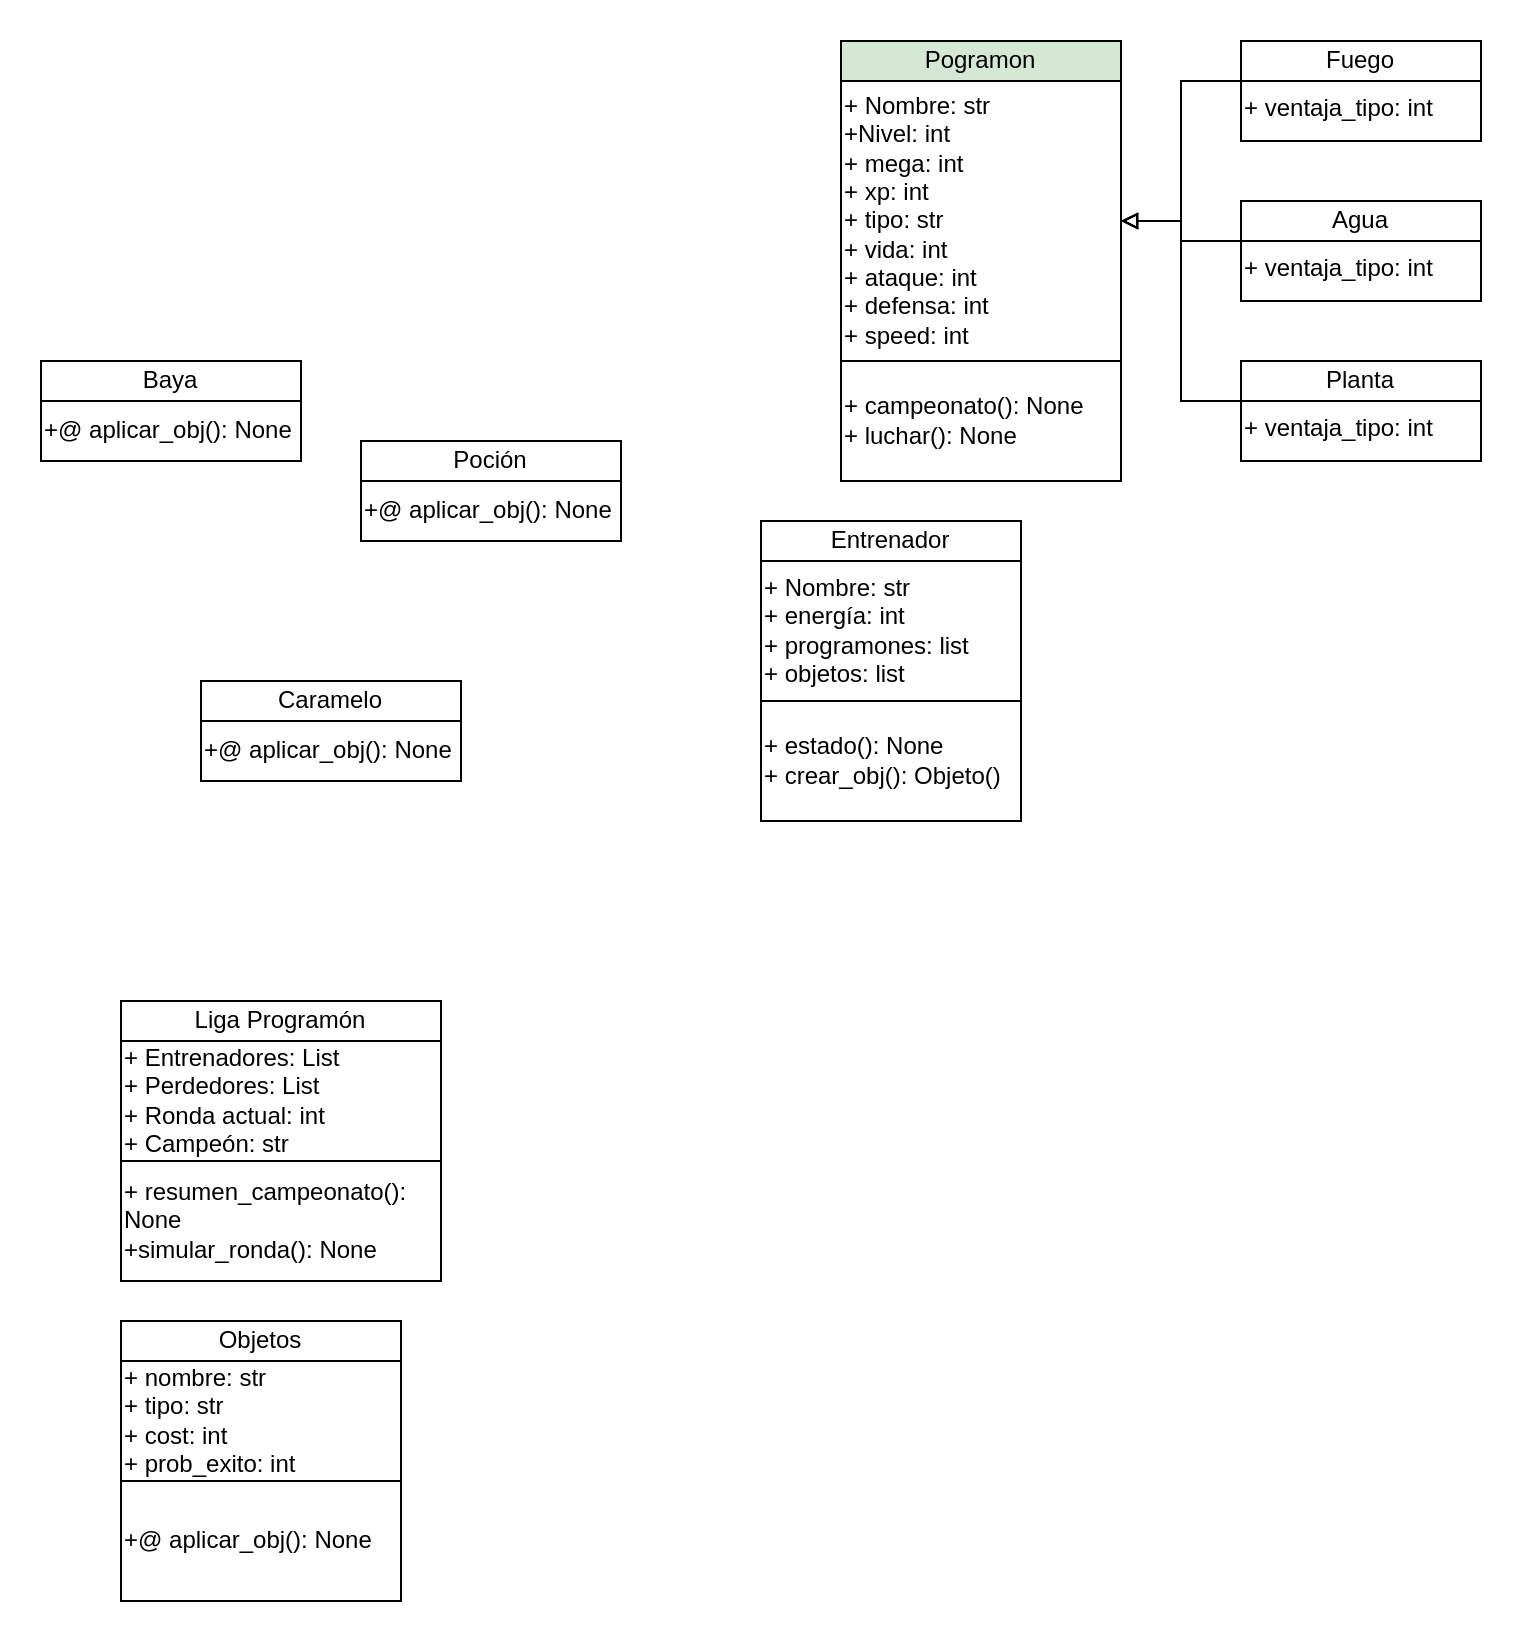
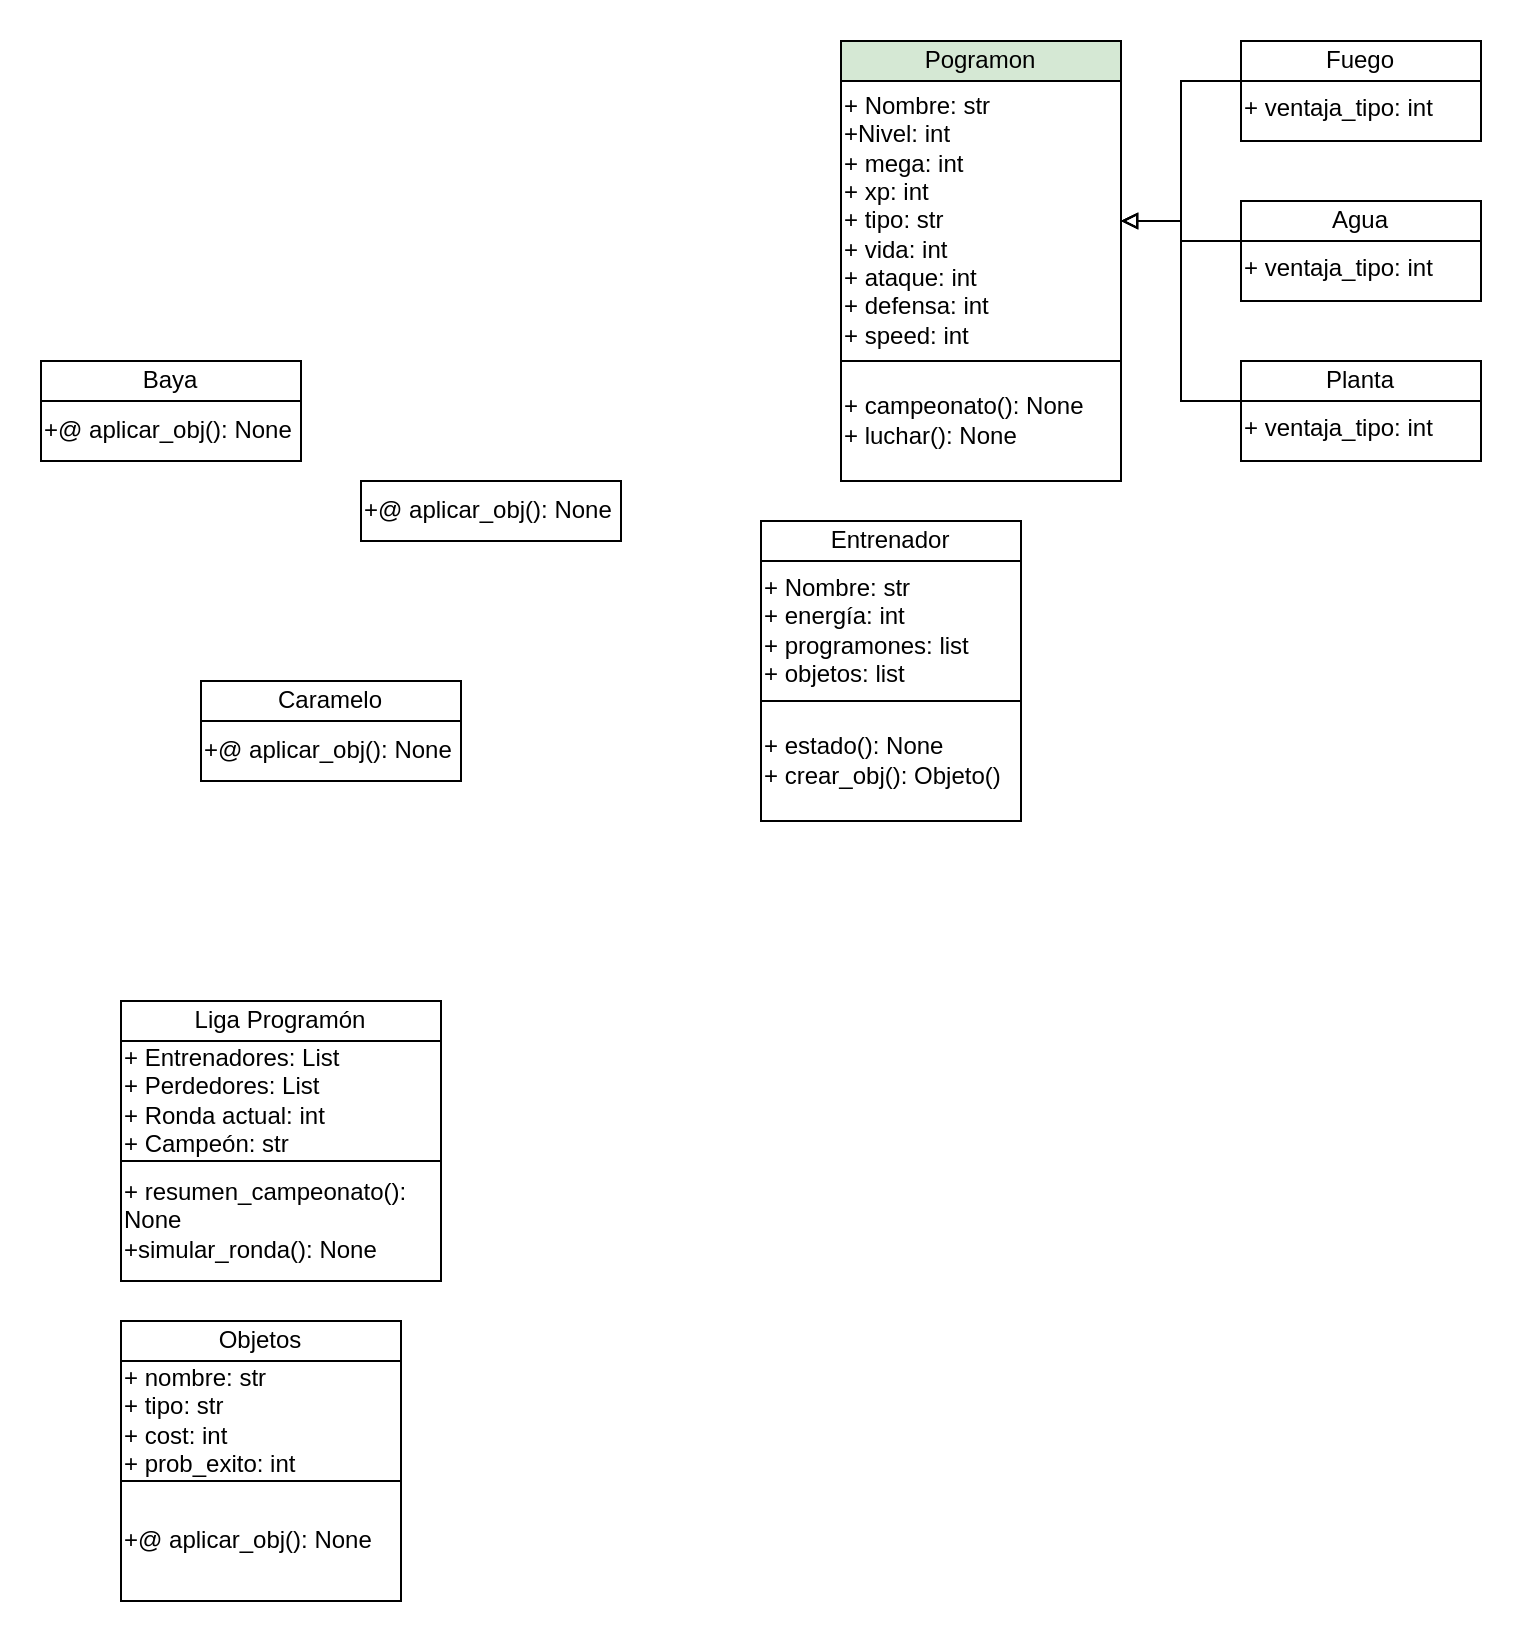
node "Poción": removed
